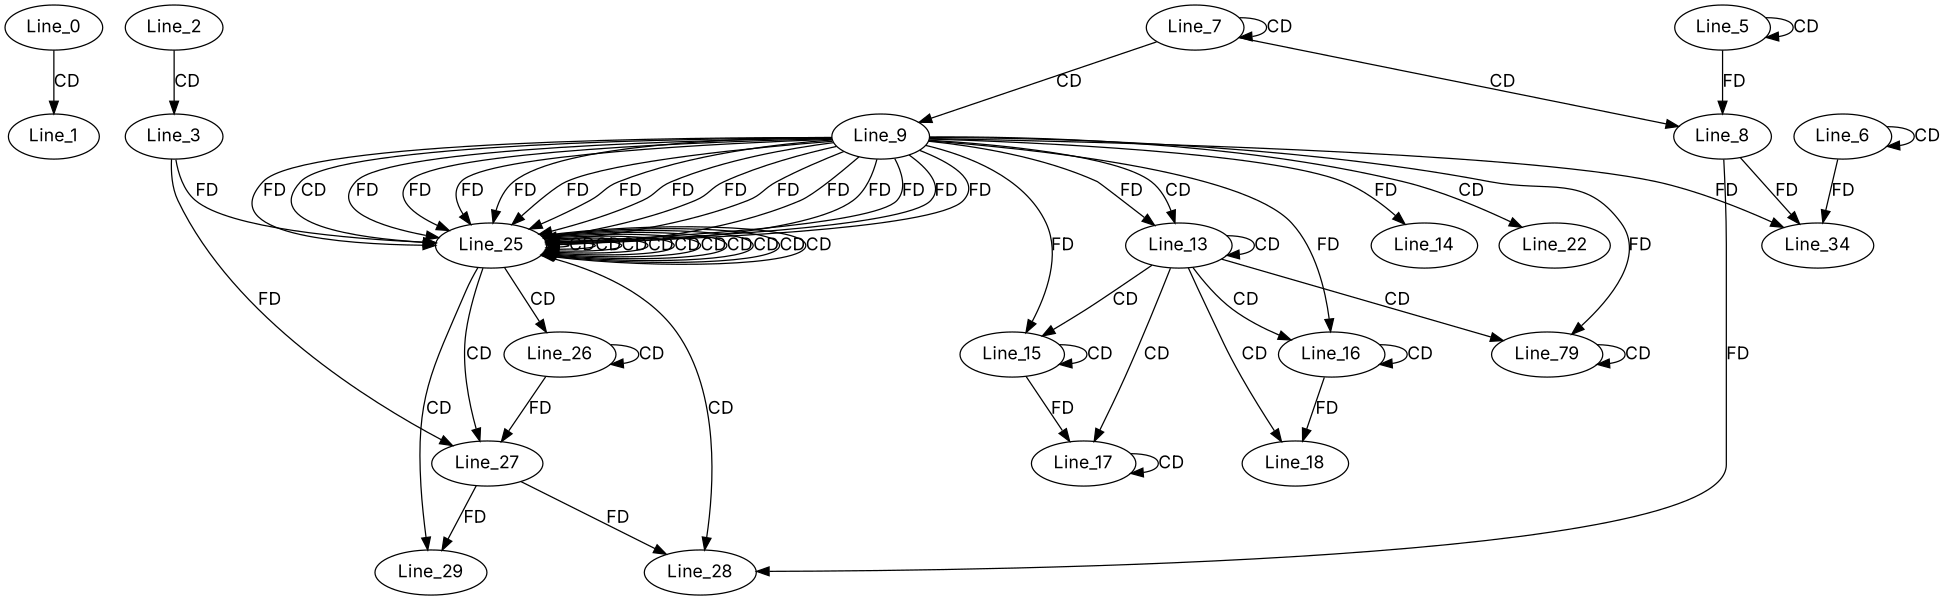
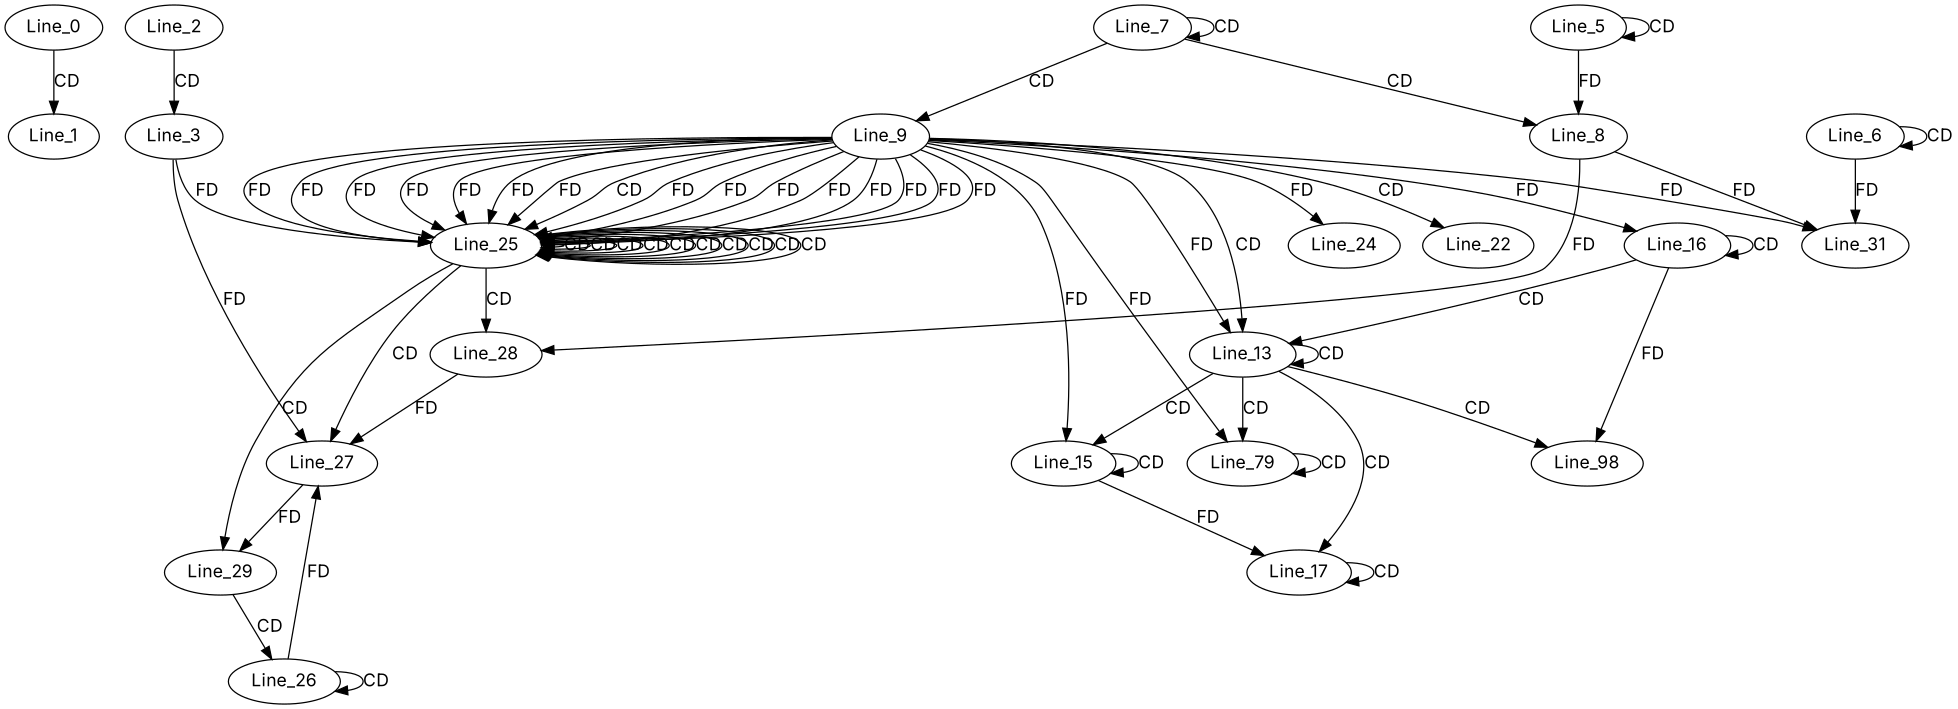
node "Line_14": label "Line_14" -> "Line_24"
node "Line_34": label "Line_34" -> "Line_31"
edge "Line_25" -> "Line_26": now "Line_29" -> "Line_26"
edge "Line_13" -> "Line_16": reversed
node "Line_18": label "Line_18" -> "Line_98"
edge "Line_27" -> "Line_28": reversed
